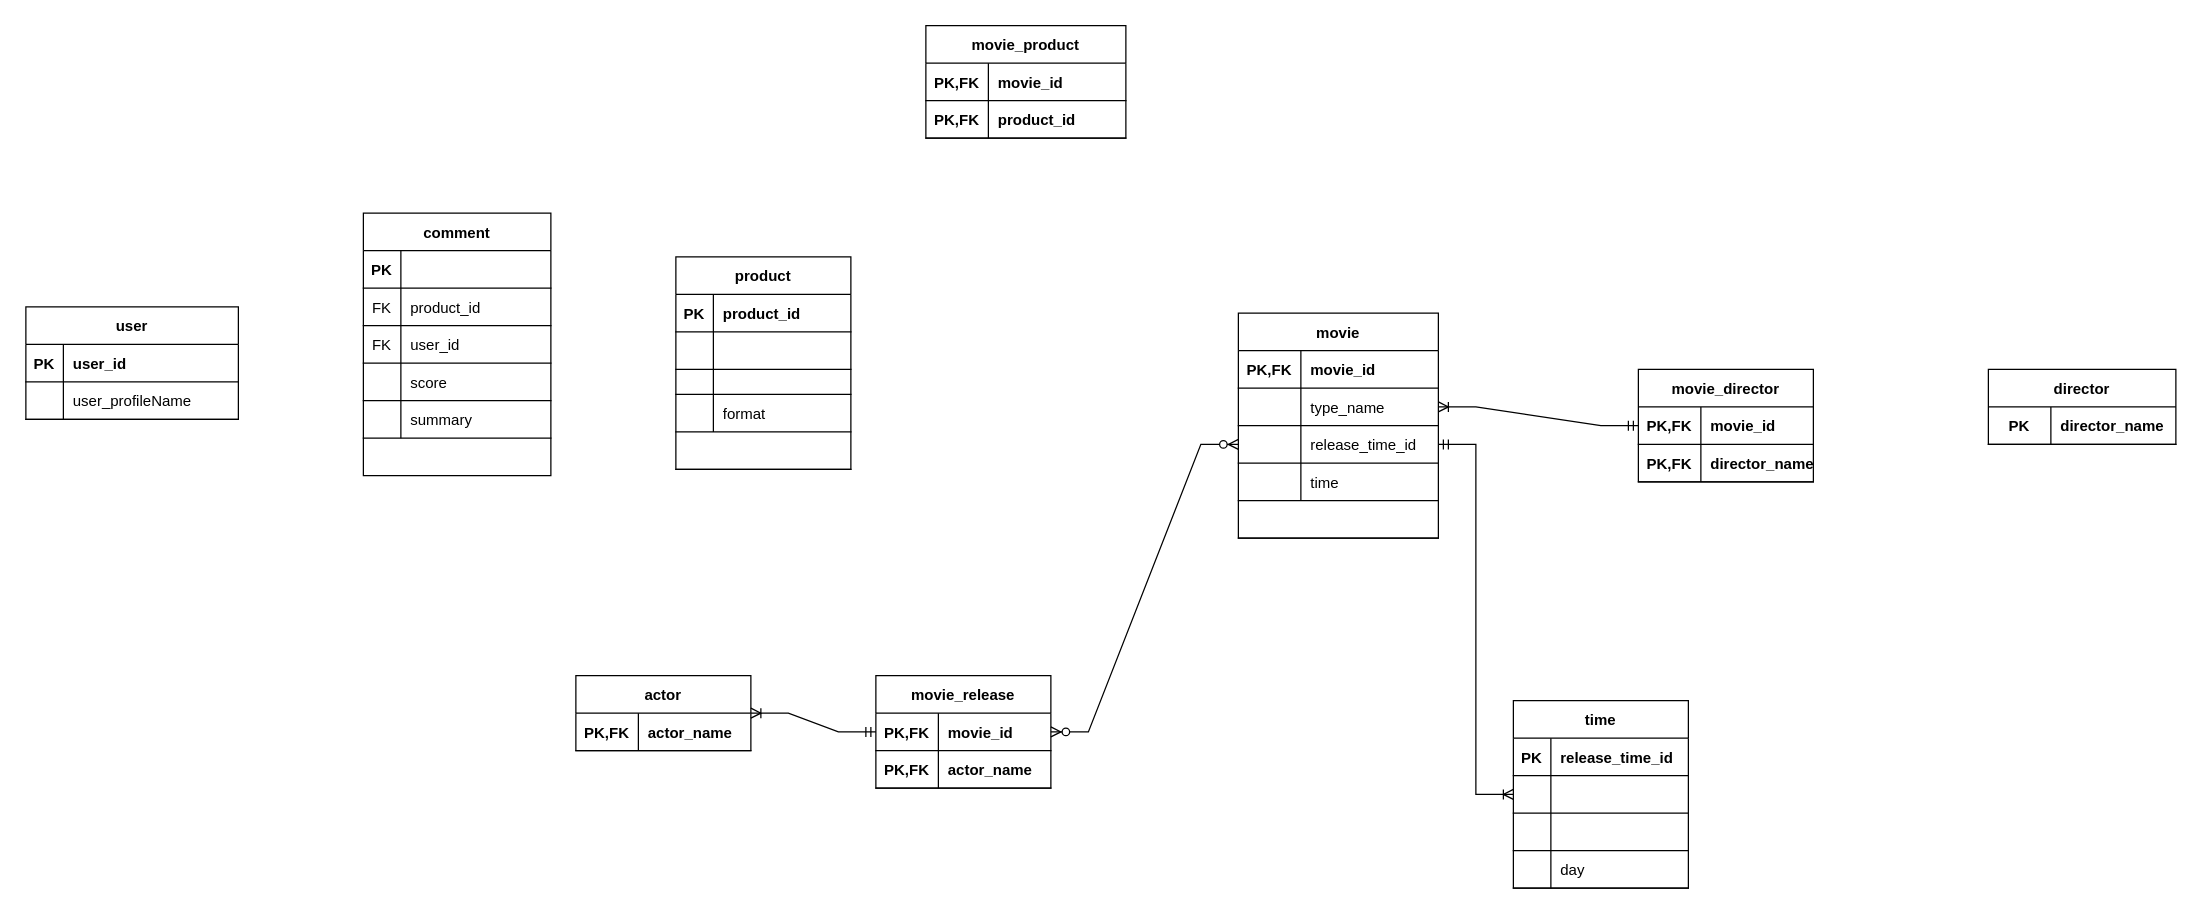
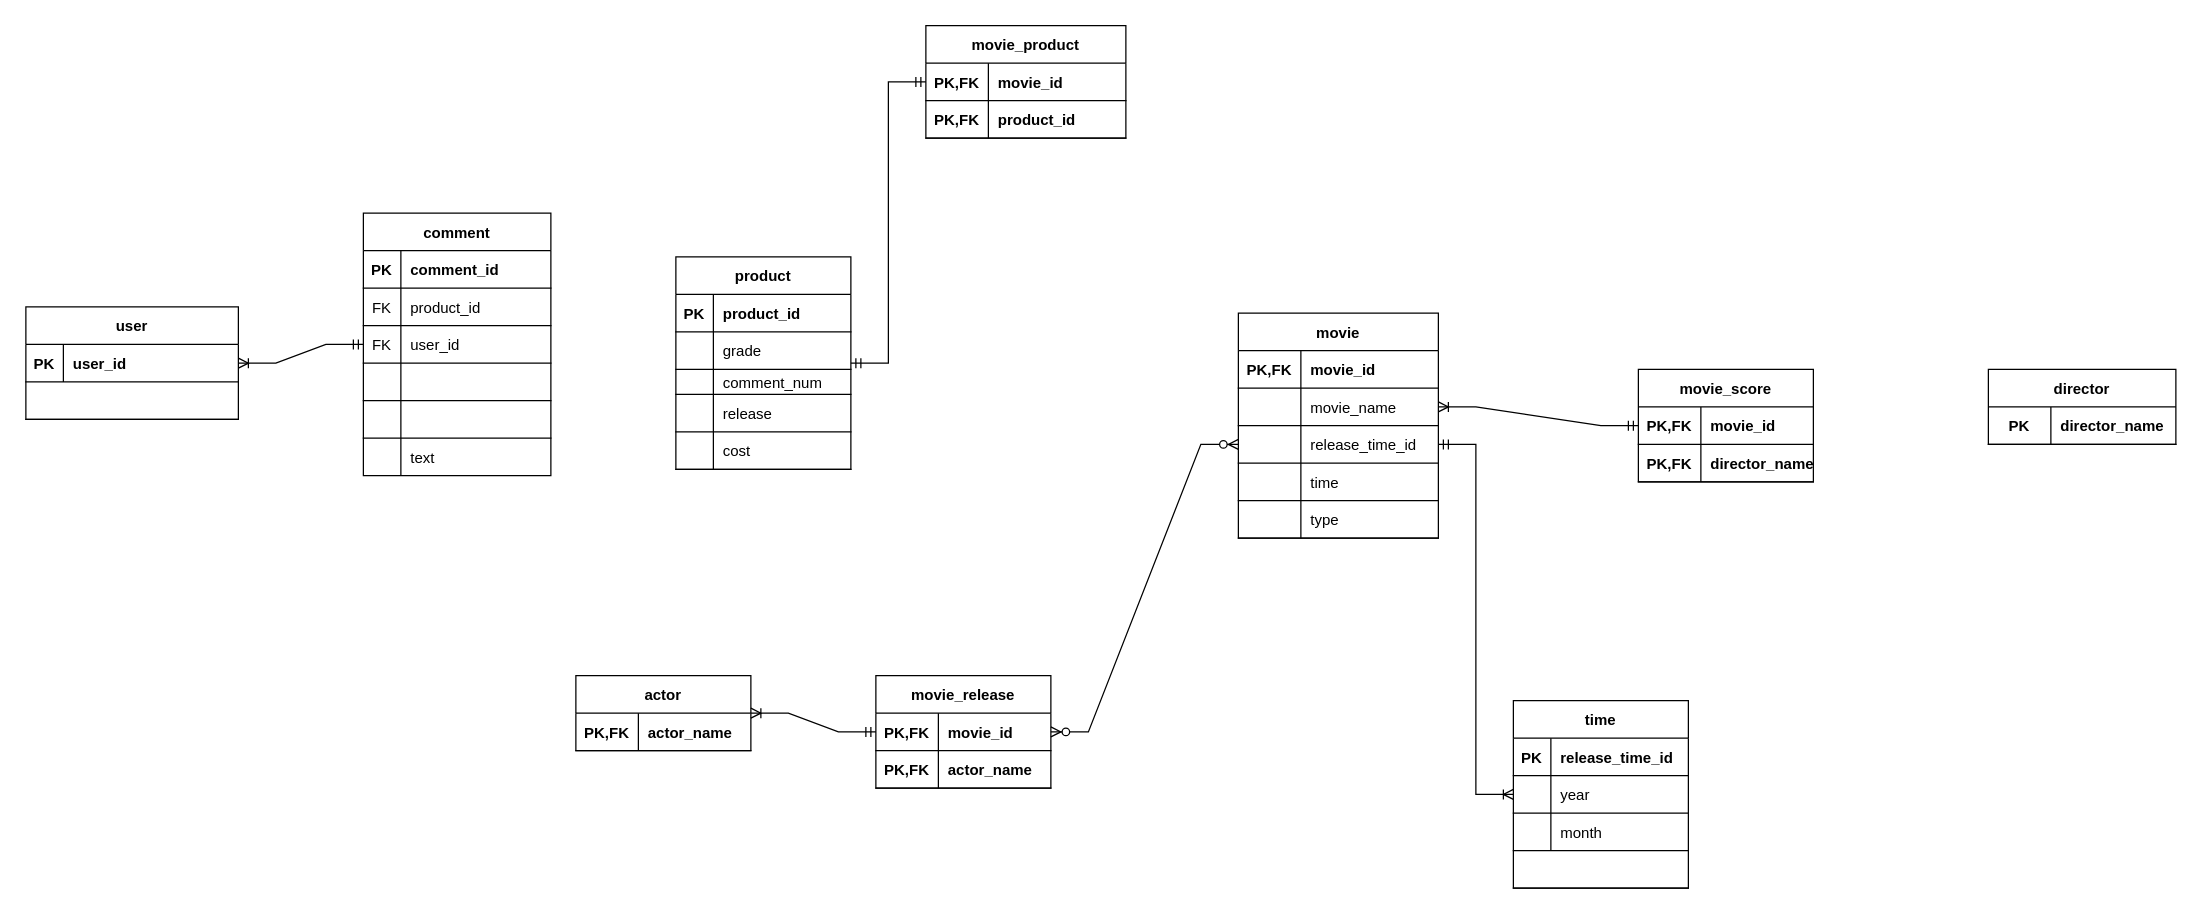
edge "movie_product" -- "product": added
node "comment_id": added
node "grade": added
edge "comment" -- "user": added
node "score": removed
node "comment_num": added
node "movie_director": label "movie_director" -> "movie_score"
node "user_profileName": removed
node "type_name": label "type_name" -> "movie_name"
node "format": label "format" -> "release"
node "summary": removed
node "cost": added
node "text": added
node "type": added
node "year": added
node "month": added
node "day": removed
